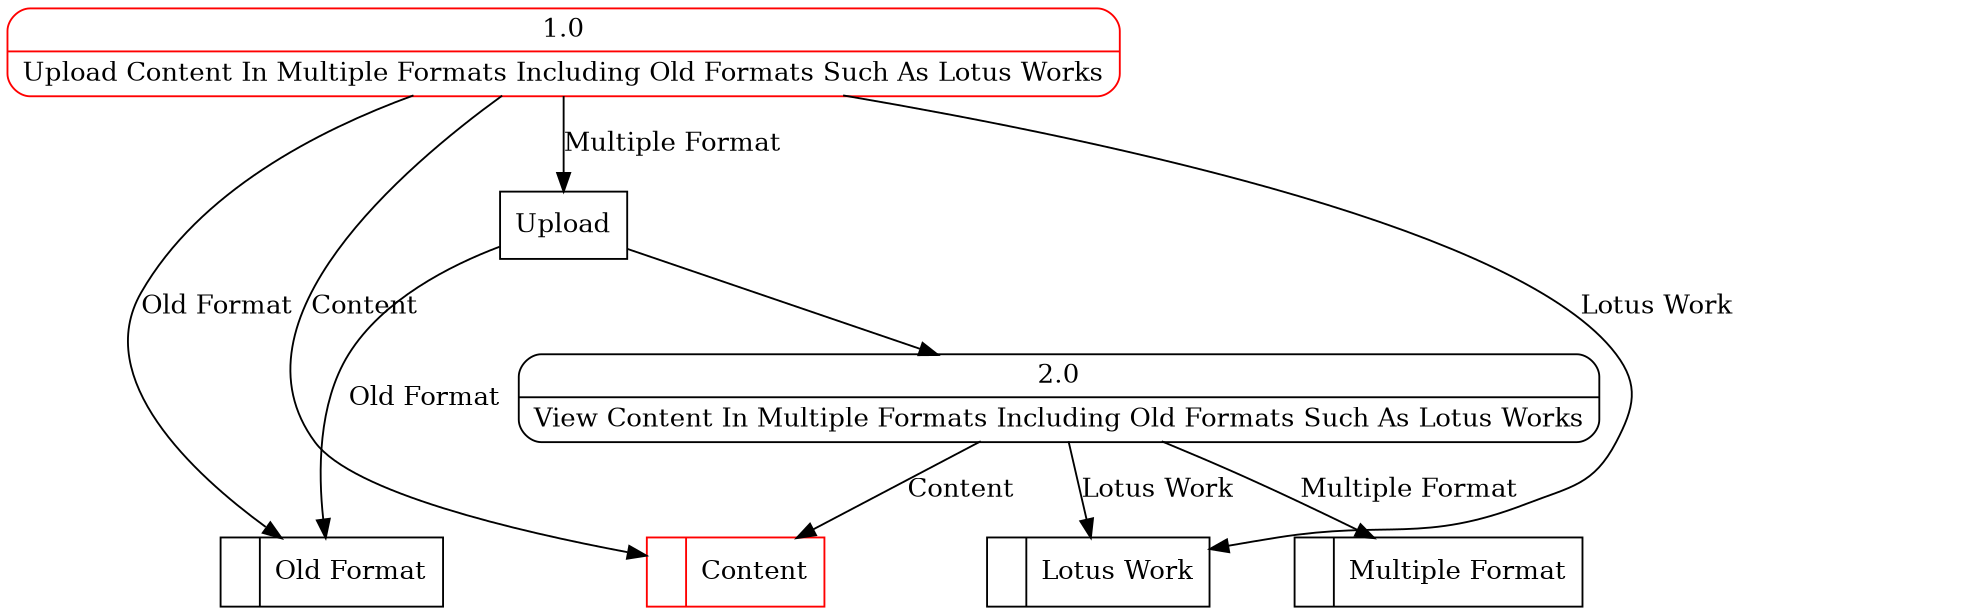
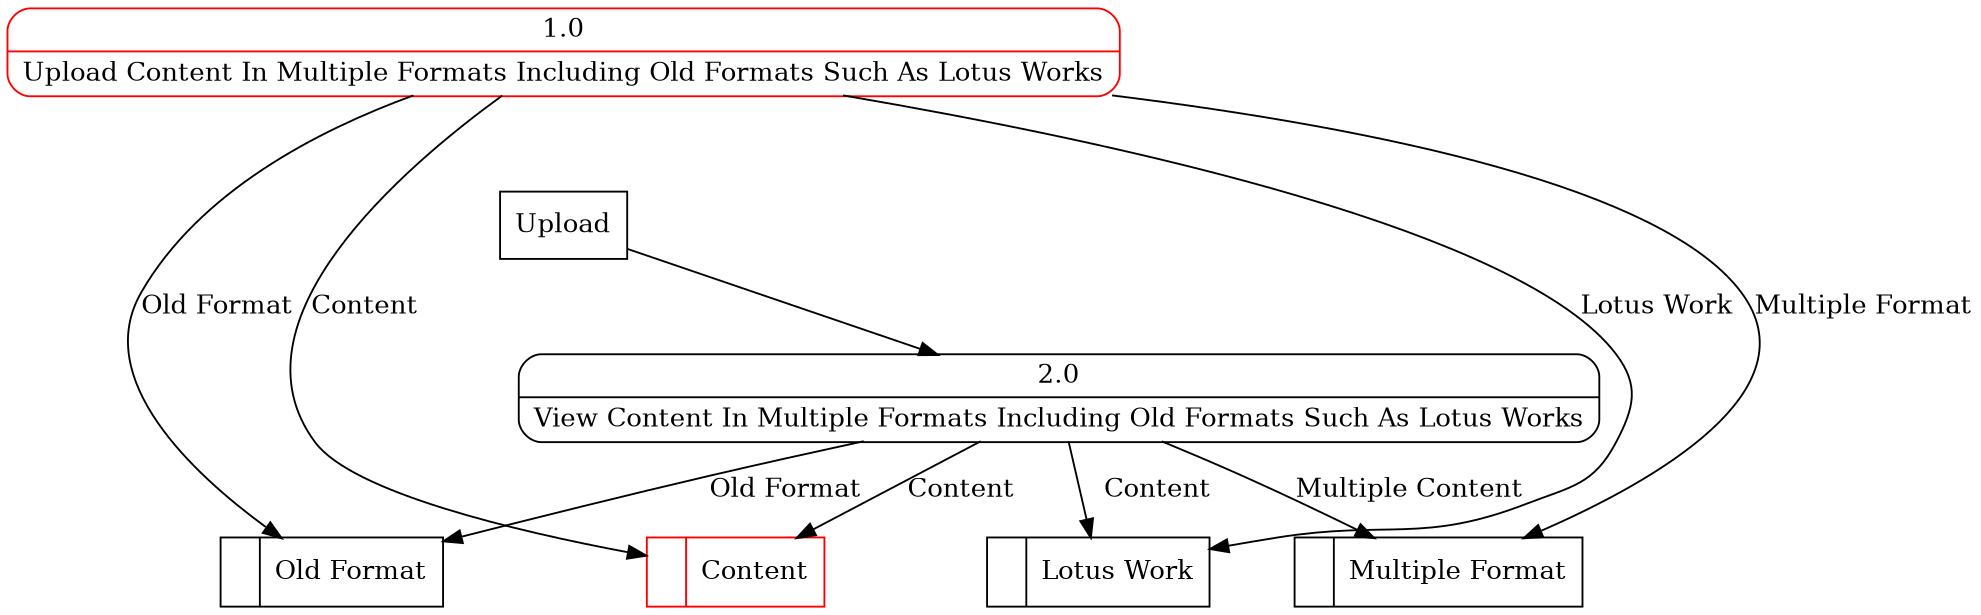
edge "1.0" -> "Upload": now "1.0" -> "Multiple Format"
edge "Upload" -> "Old Format": now "2.0" -> "Old Format"
edge "2.0" -> "Lotus Work": label "Lotus Work" -> "Content"
edge "2.0" -> "Multiple Format": label "Multiple Format" -> "Multiple Content"
